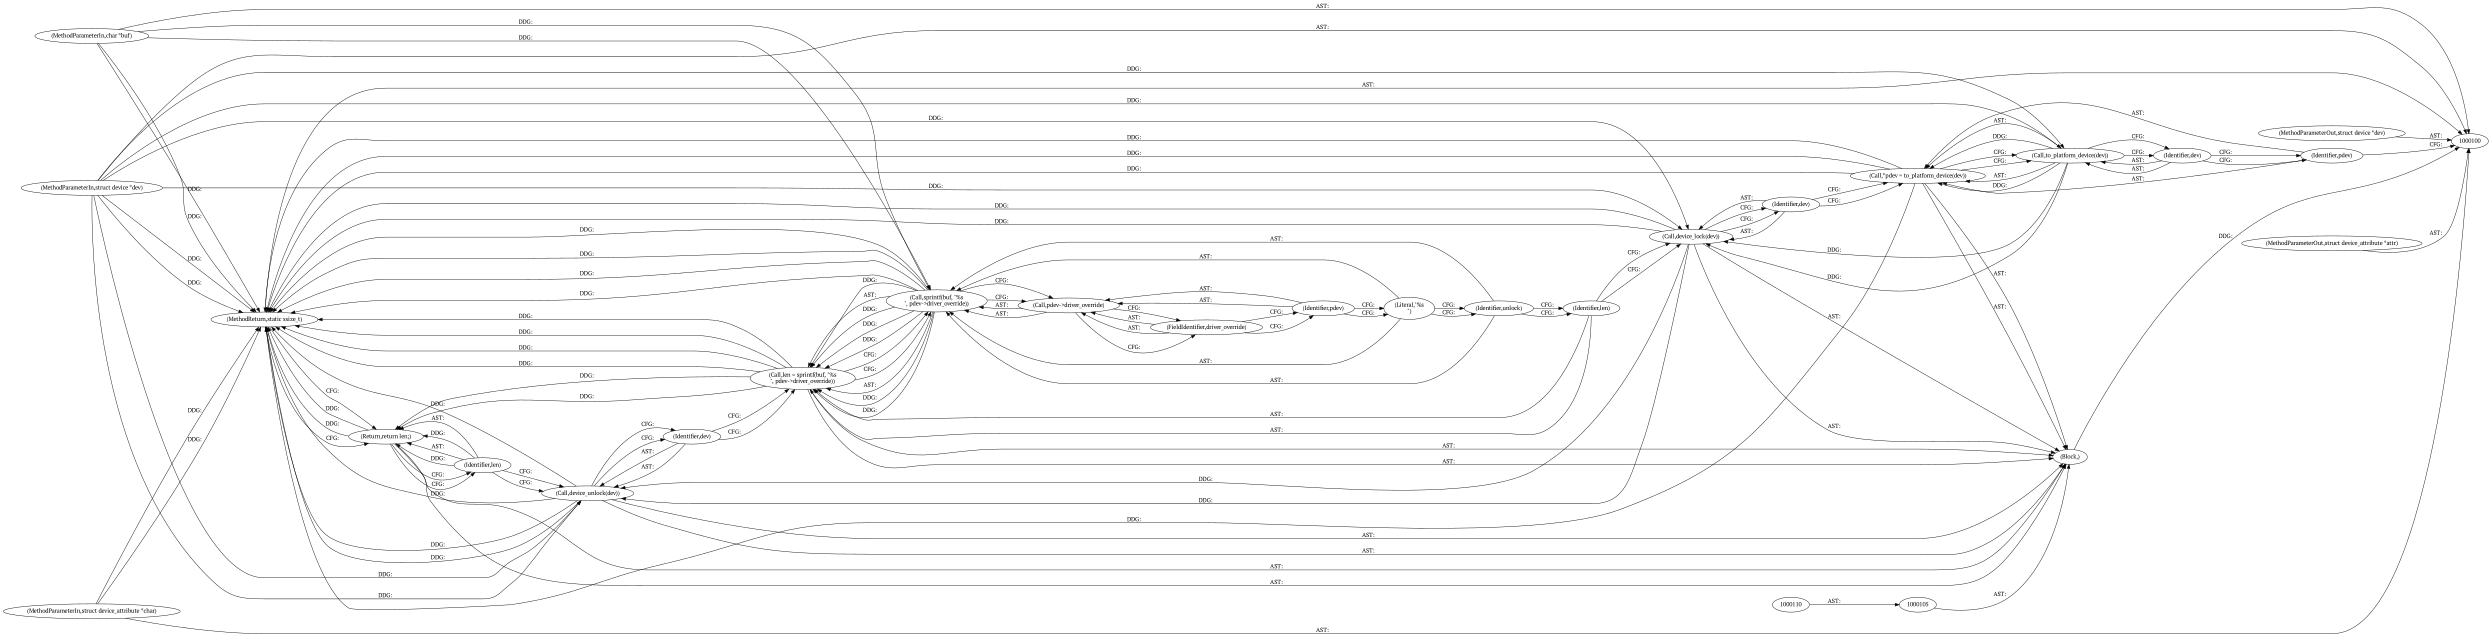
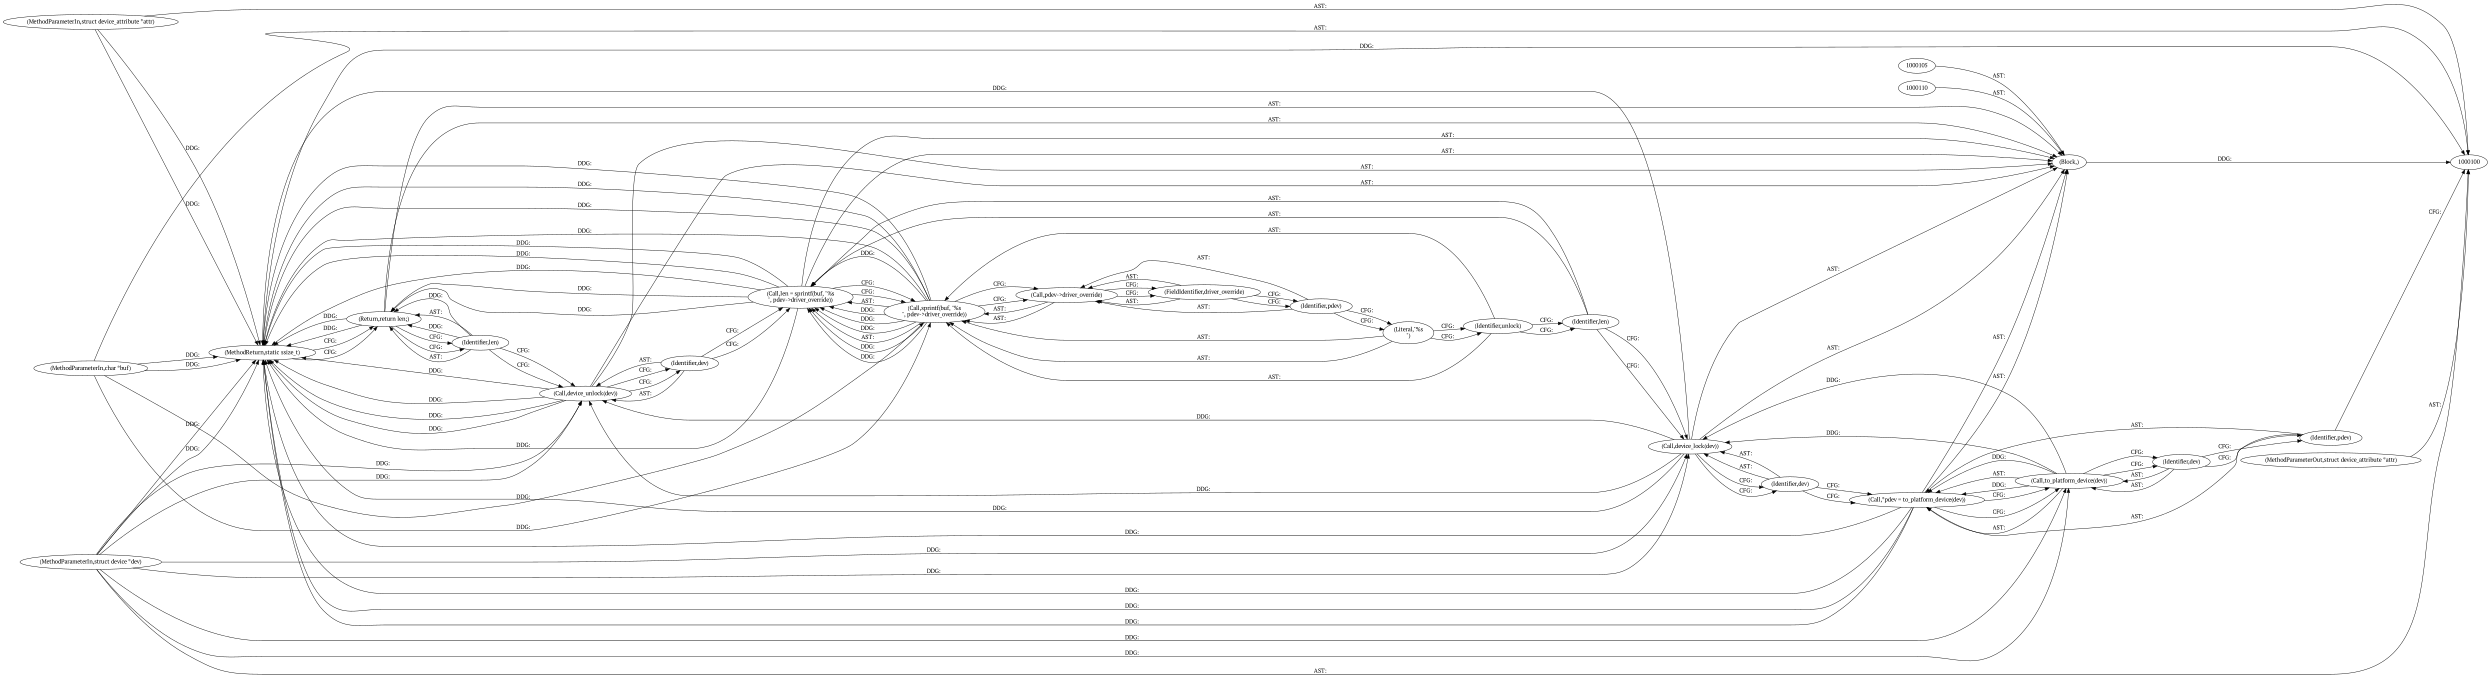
edge "(MethodReturn,static ssize_t)" -> "1000100": label "AST: " -> "DDG: "
node "(MethodParameterOut,struct device *dev)": removed
edge "1000110" -> "1000105": now "1000110" -> "(Block,)"
node "(MethodParameterIn,struct device_attribute *char)": label "(MethodParameterIn,struct device_attribute *char)" -> "(MethodParameterIn,struct device_attribute *attr)"
